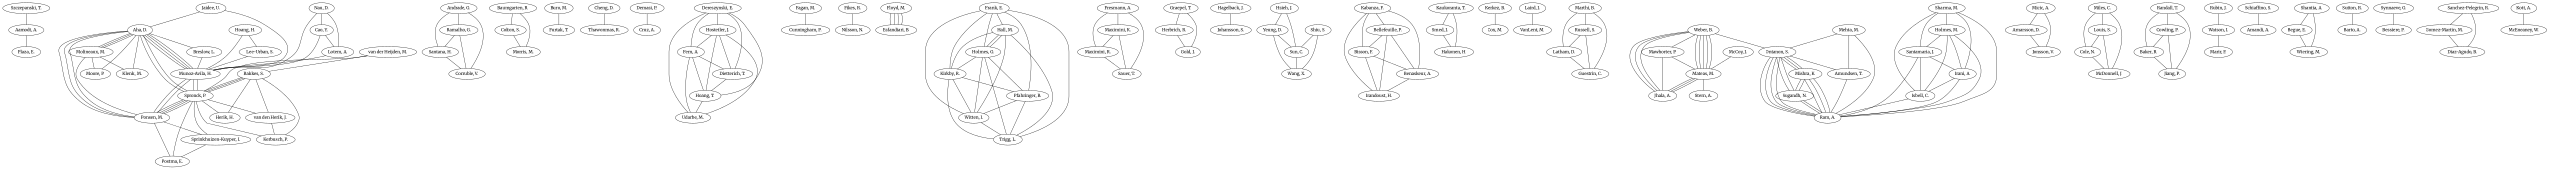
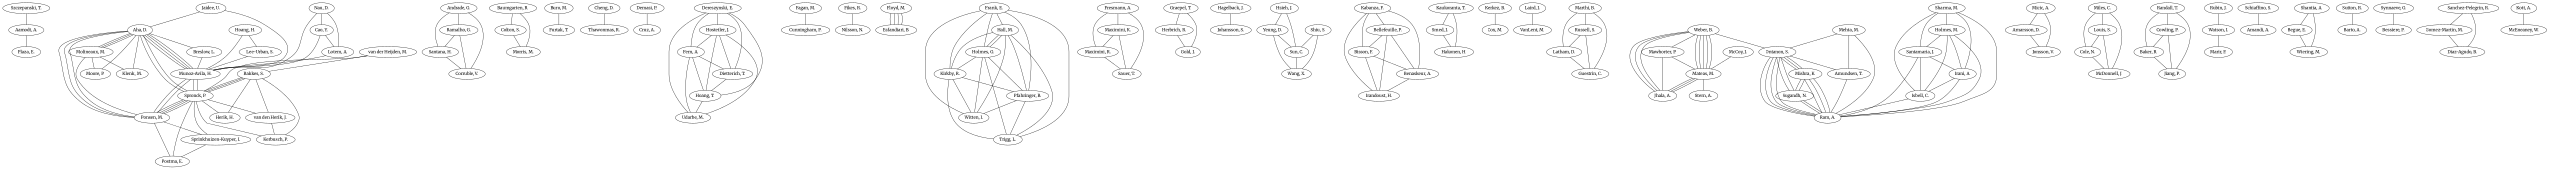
edge "Hall, M." -- "Pfahringer, B.": added
edge "Witten, I." -- "Trigg, L.": removed
